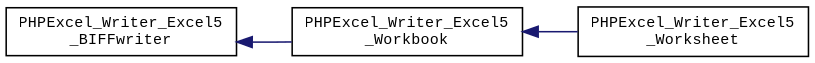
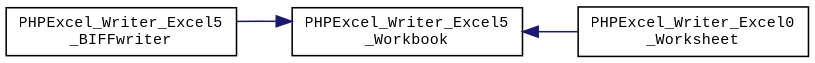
node "PHPExcel_Writer_Excel5 _Worksheet": label "PHPExcel_Writer_Excel5 _Worksheet" -> "PHPExcel_Writer_Excel0 _Worksheet"
edge "PHPExcel_Writer_Excel5 _Workbook" -> "PHPExcel_Writer_Excel5 _BIFFwriter": reversed
